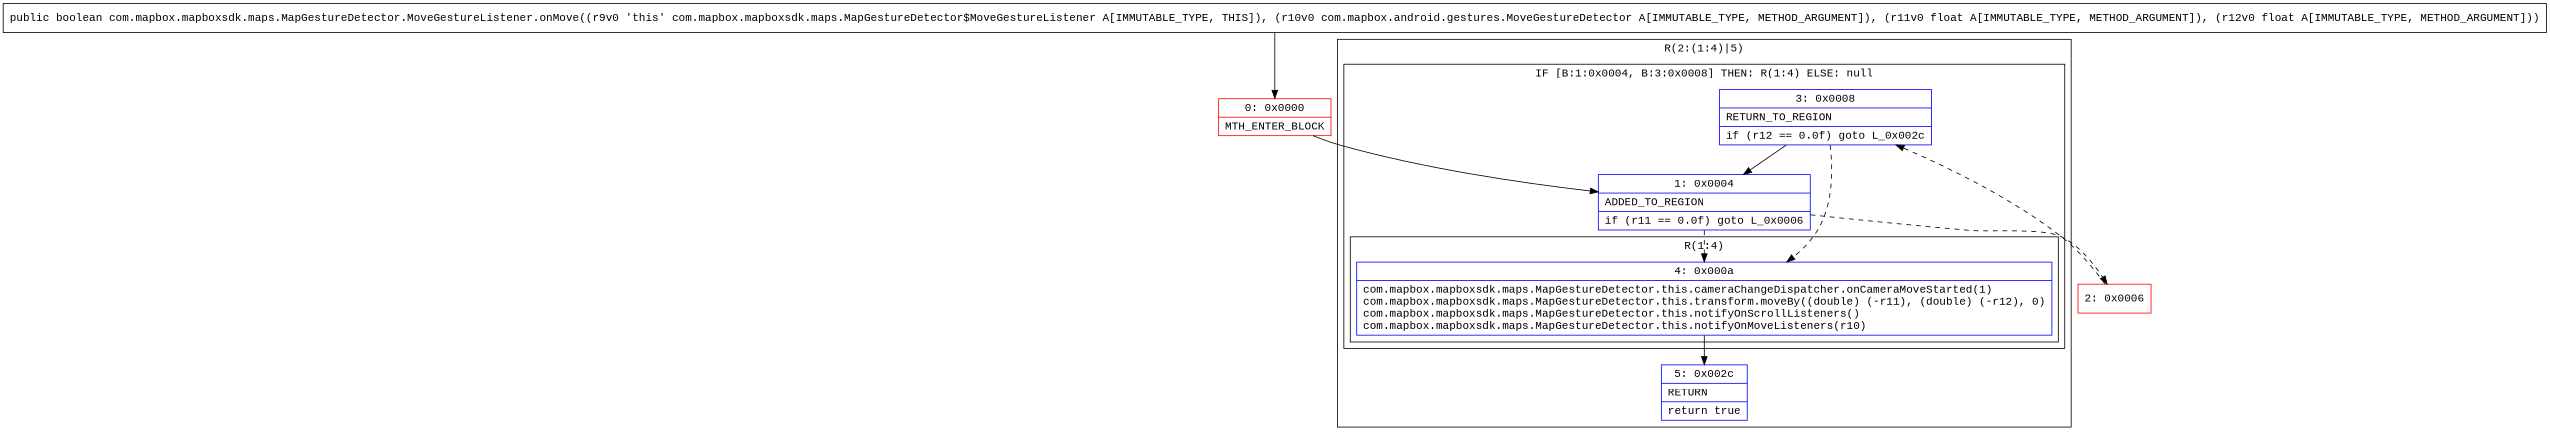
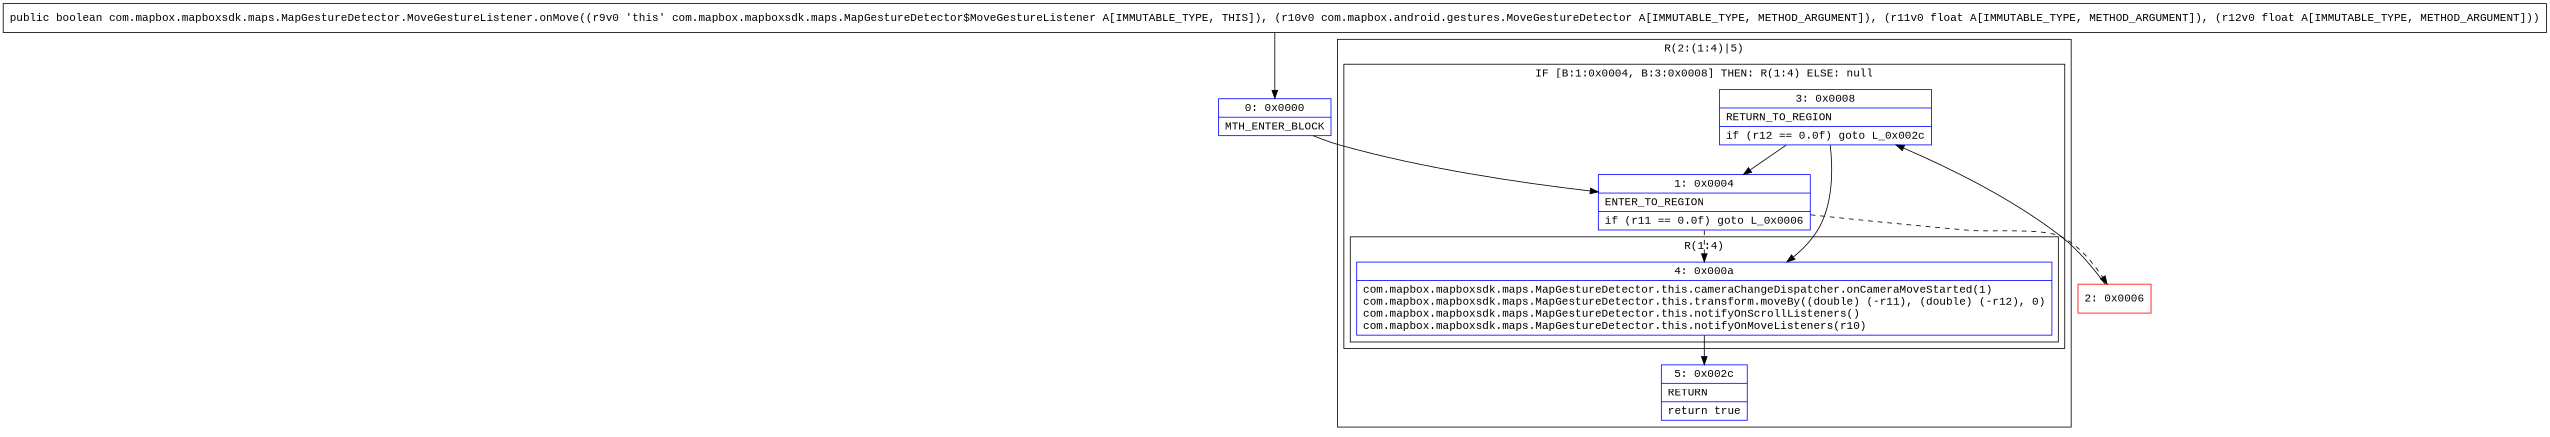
node "0: 0x0000": color red -> blue
node "1: 0x0004": text "ADDED_TO_REGION" -> "ENTER_TO_REGION"
edge "2: 0x0006" -> "3: 0x0008": style dashed -> solid
edge "3: 0x0008" -> "4: 0x000a": style dashed -> solid
